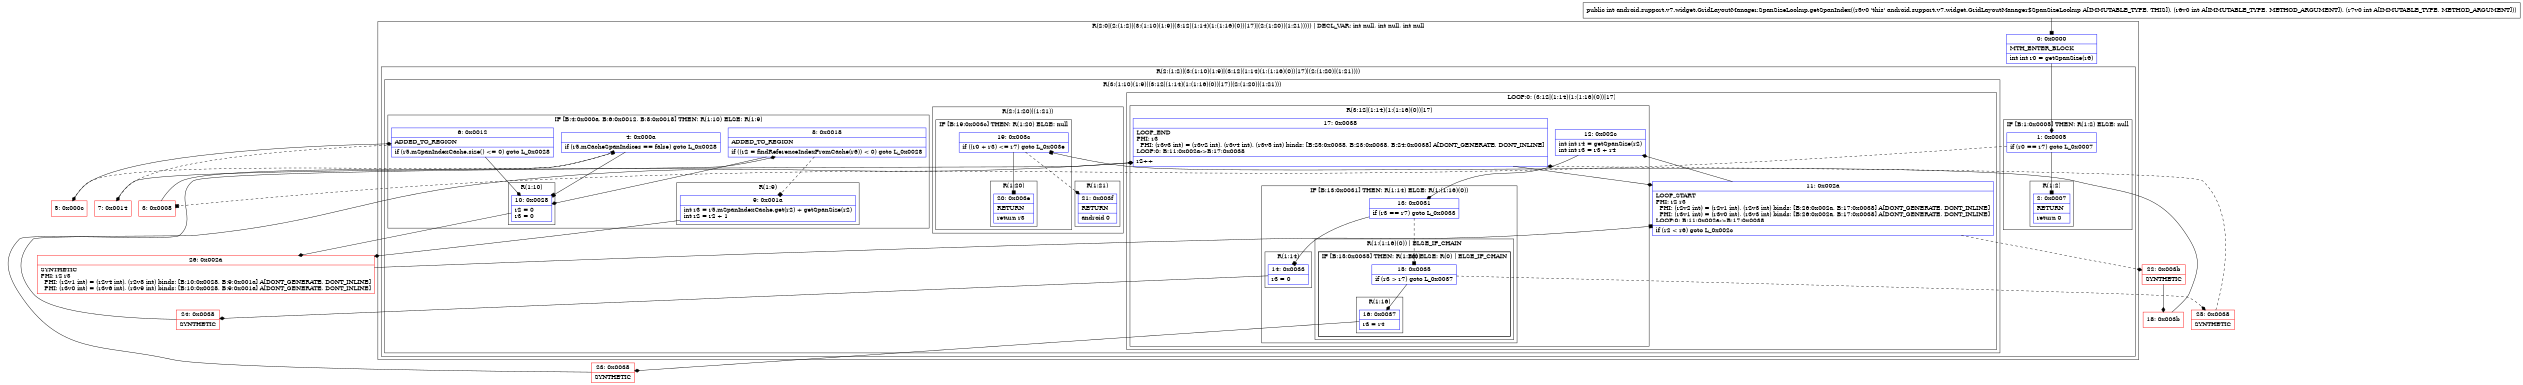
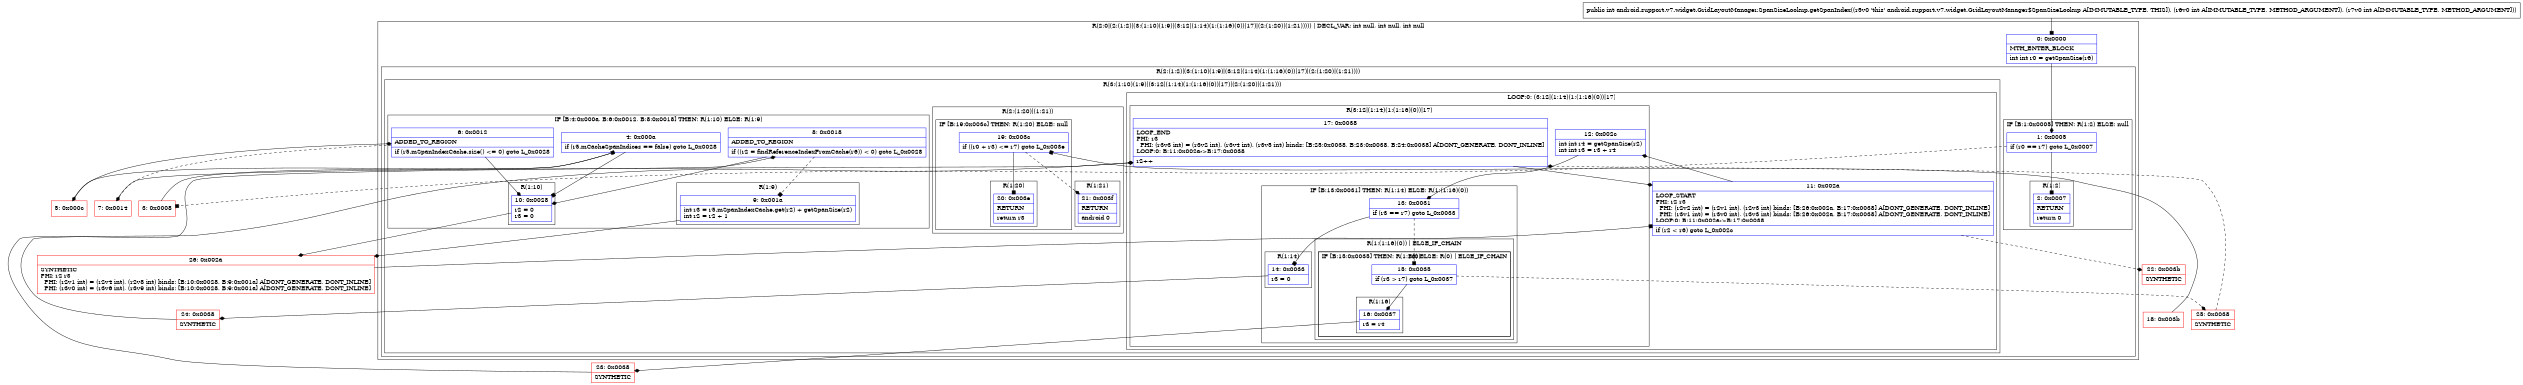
edge "4: 0x000a" -> "5: 0x000c": style dashed -> solid
edge "22: 0x003b" -> "18: 0x003b": removed
